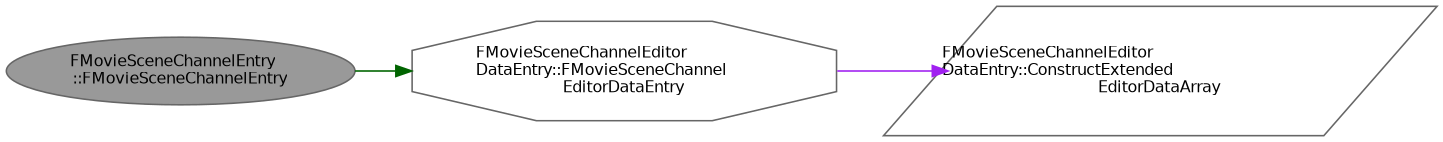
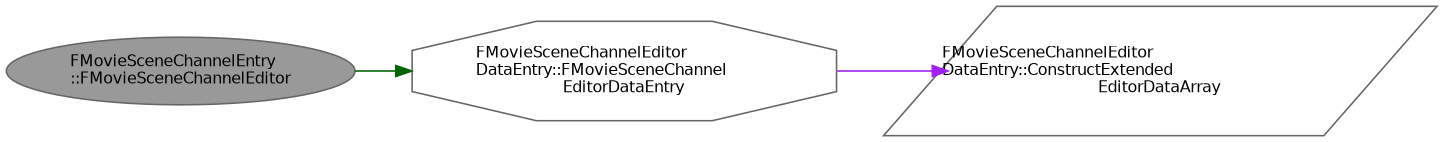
node "FMovieSceneChannelEntry ::FMovieSceneChannelEntry": label "FMovieSceneChannelEntry ::FMovieSceneChannelEntry" -> "FMovieSceneChannelEntry ::FMovieSceneChannelEditor"
